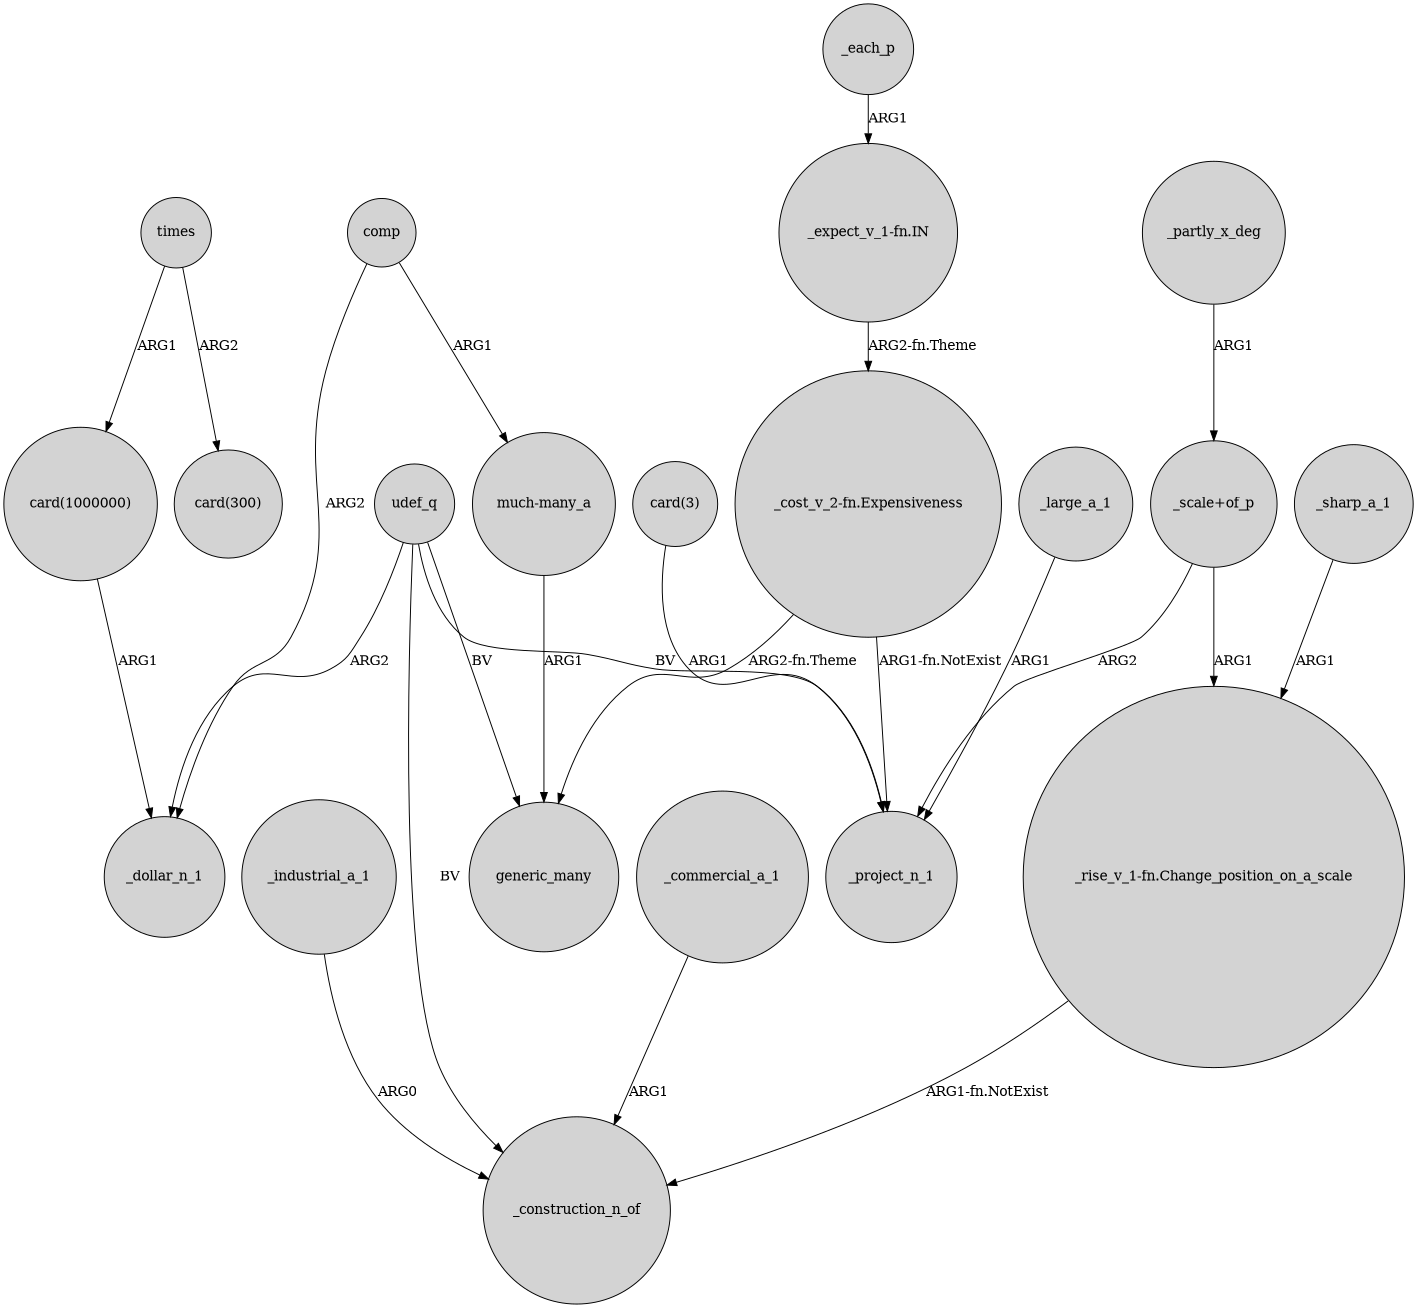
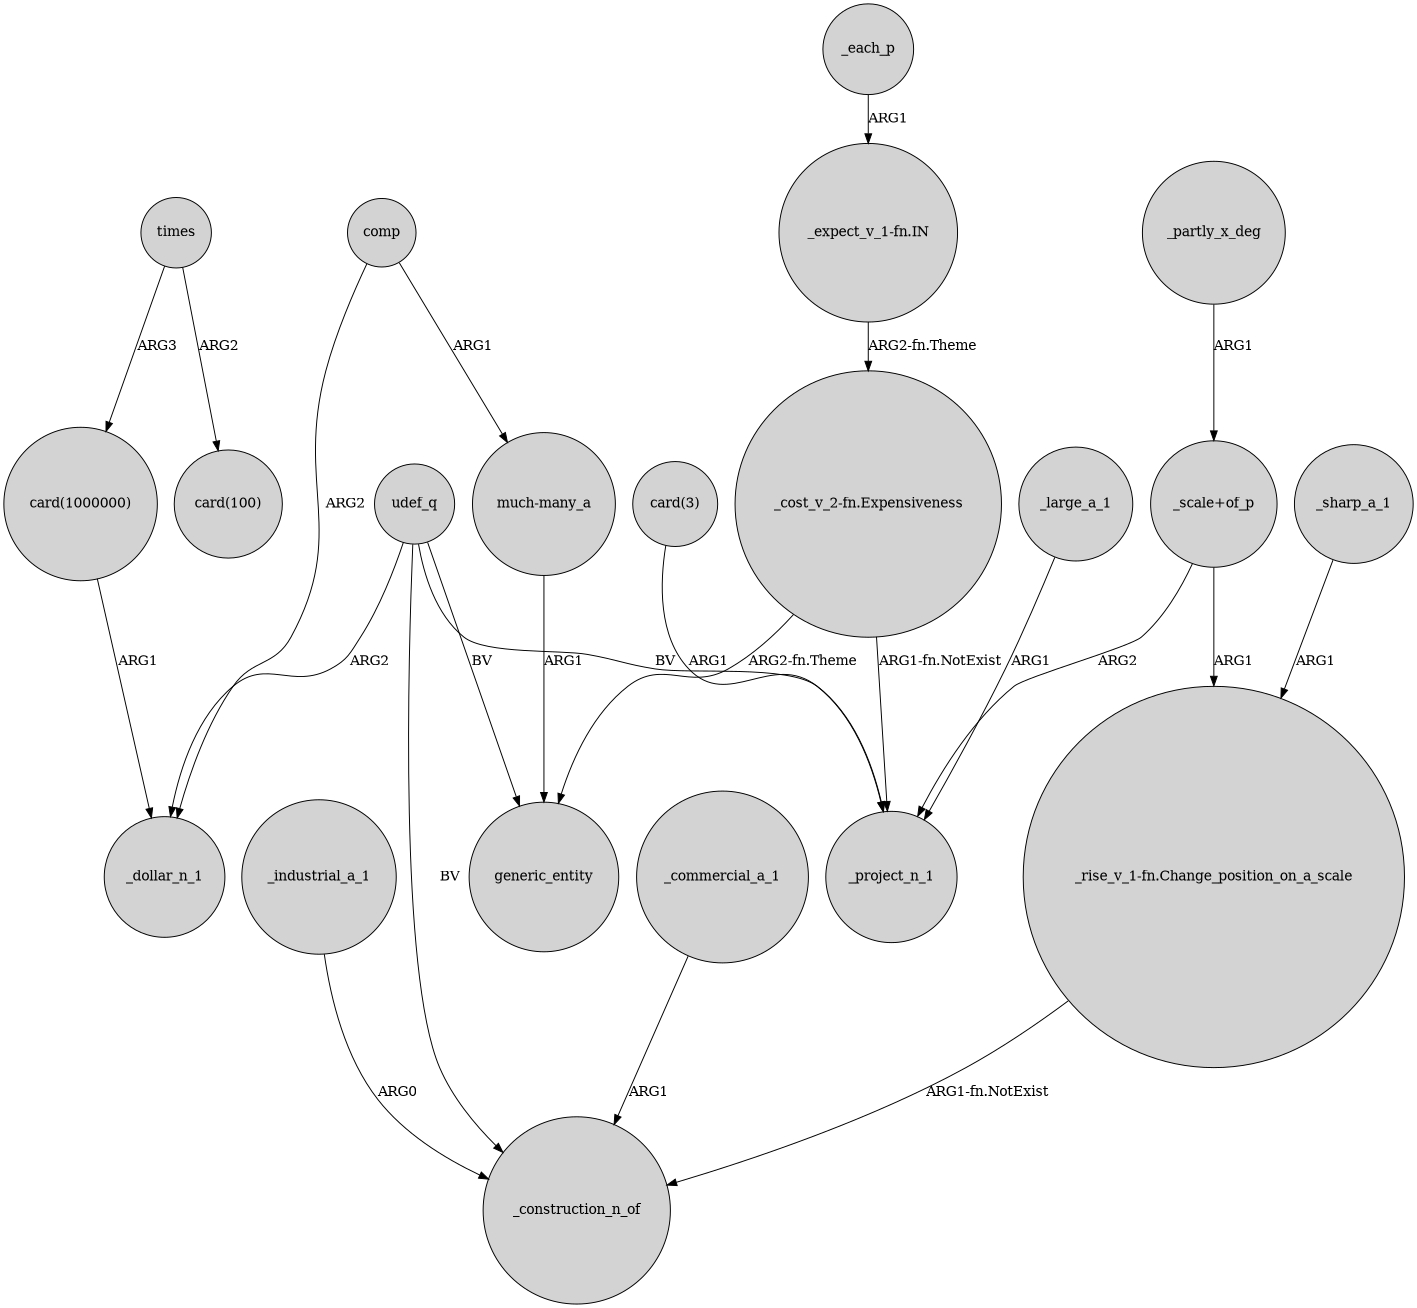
edge "times" -> "card(1000000)": label "ARG1" -> "ARG3"
node "card(300)": label "card(300)" -> "card(100)"
node "generic_many": label "generic_many" -> "generic_entity"
